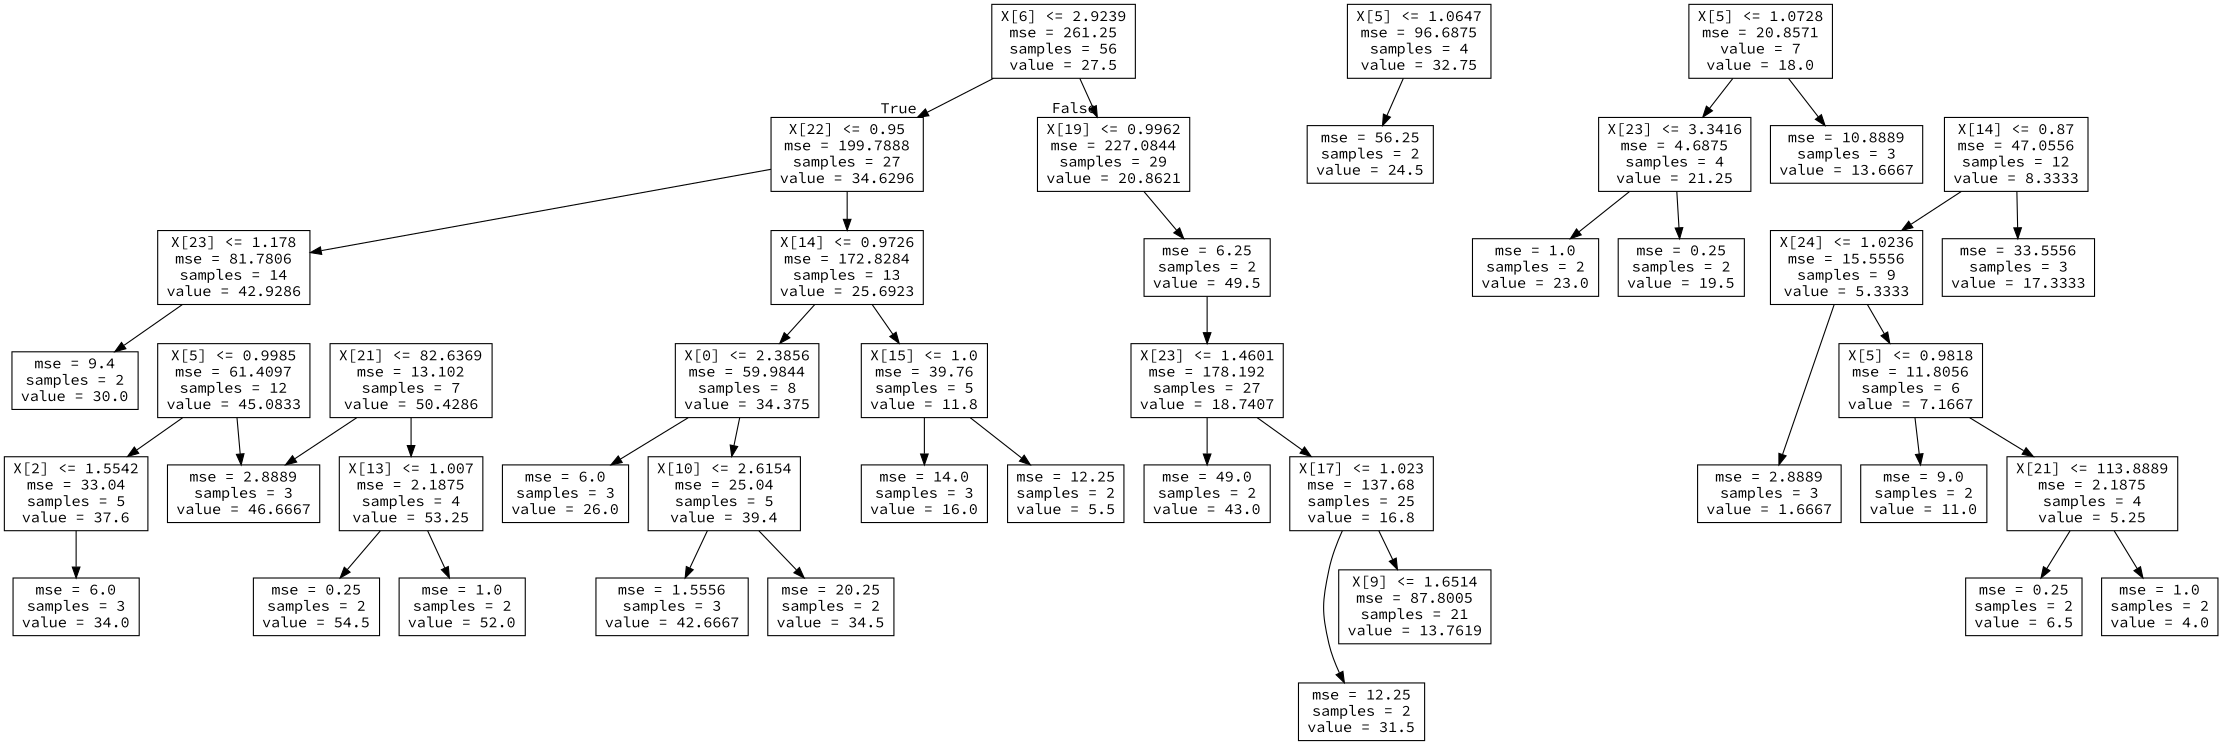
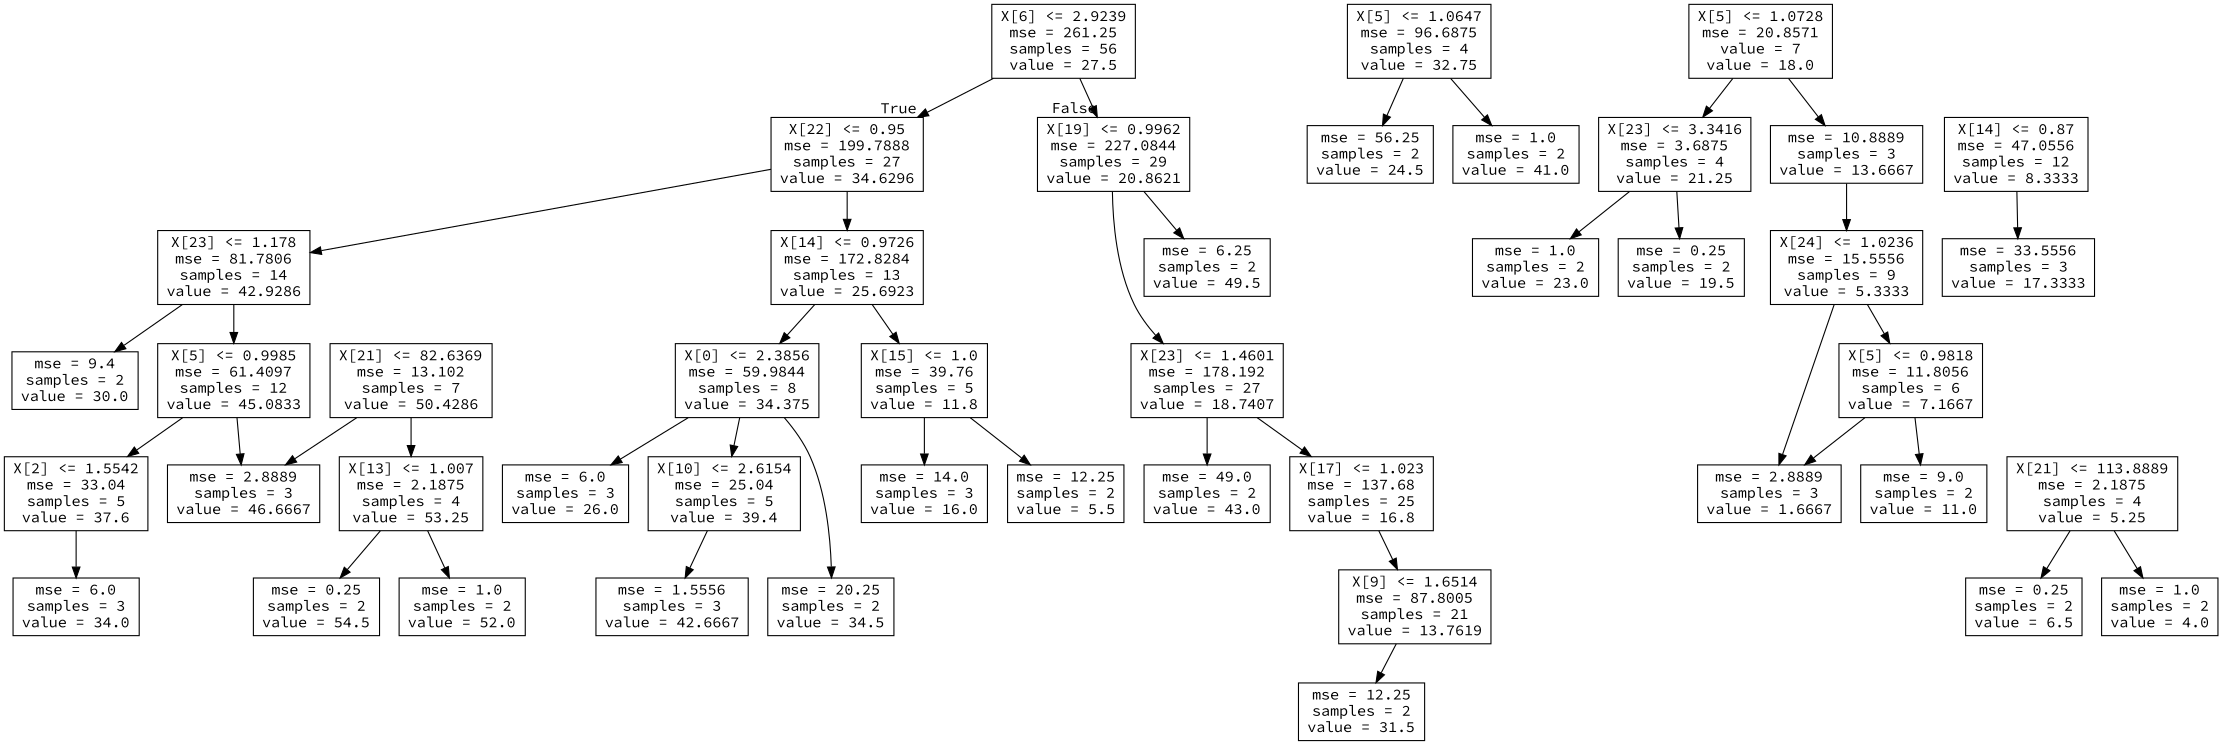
node "mse = 1.0 samples = 2 value = 41.0": added
node "X[23] <= 3.3416 mse = 4.6875 samples = 4 value = 21.25": label "X[23] <= 3.3416 mse = 4.6875 samples = 4 value = 21.25" -> "X[23] <= 3.3416 mse = 3.6875 samples = 4 value = 21.25"
edge "X[14] <= 0.87 mse = 47.0556 samples = 12 value = 8.3333" -> "X[24] <= 1.0236 mse = 15.5556 samples = 9 value = 5.3333": now "mse = 10.8889 samples = 3 value = 13.6667" -> "X[24] <= 1.0236 mse = 15.5556 samples = 9 value = 5.3333"
edge "mse = 6.25 samples = 2 value = 49.5" -> "X[23] <= 1.4601 mse = 178.192 samples = 27 value = 18.7407": now "X[19] <= 0.9962 mse = 227.0844 samples = 29 value = 20.8621" -> "X[23] <= 1.4601 mse = 178.192 samples = 27 value = 18.7407"
edge "X[23] <= 1.178 mse = 81.7806 samples = 14 value = 42.9286" -> "X[5] <= 0.9985 mse = 61.4097 samples = 12 value = 45.0833": added
edge "X[5] <= 0.9818 mse = 11.8056 samples = 6 value = 7.1667" -> "X[21] <= 113.8889 mse = 2.1875 samples = 4 value = 5.25": now "X[5] <= 0.9818 mse = 11.8056 samples = 6 value = 7.1667" -> "mse = 2.8889 samples = 3 value = 1.6667"
edge "X[10] <= 2.6154 mse = 25.04 samples = 5 value = 39.4" -> "mse = 20.25 samples = 2 value = 34.5": now "X[0] <= 2.3856 mse = 59.9844 samples = 8 value = 34.375" -> "mse = 20.25 samples = 2 value = 34.5"
edge "X[17] <= 1.023 mse = 137.68 samples = 25 value = 16.8" -> "mse = 12.25 samples = 2 value = 31.5": now "X[9] <= 1.6514 mse = 87.8005 samples = 21 value = 13.7619" -> "mse = 12.25 samples = 2 value = 31.5"
